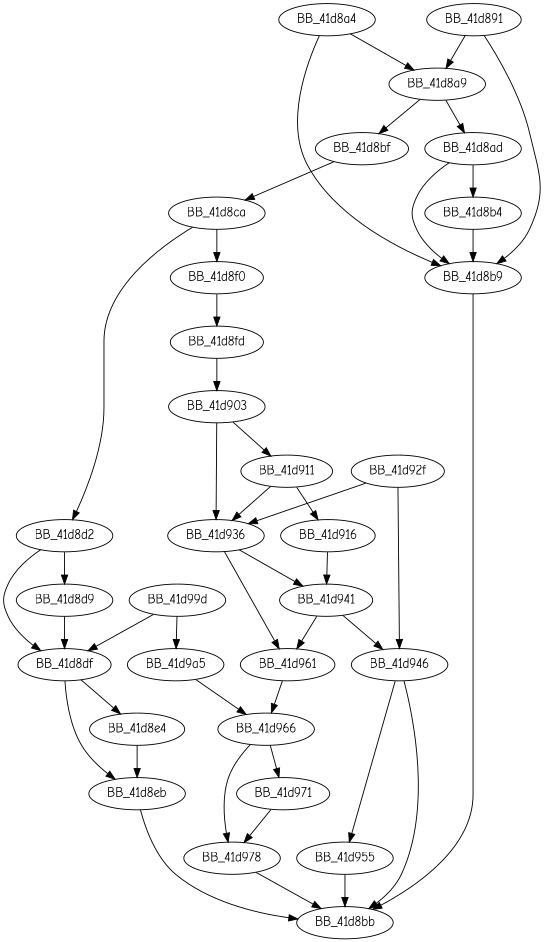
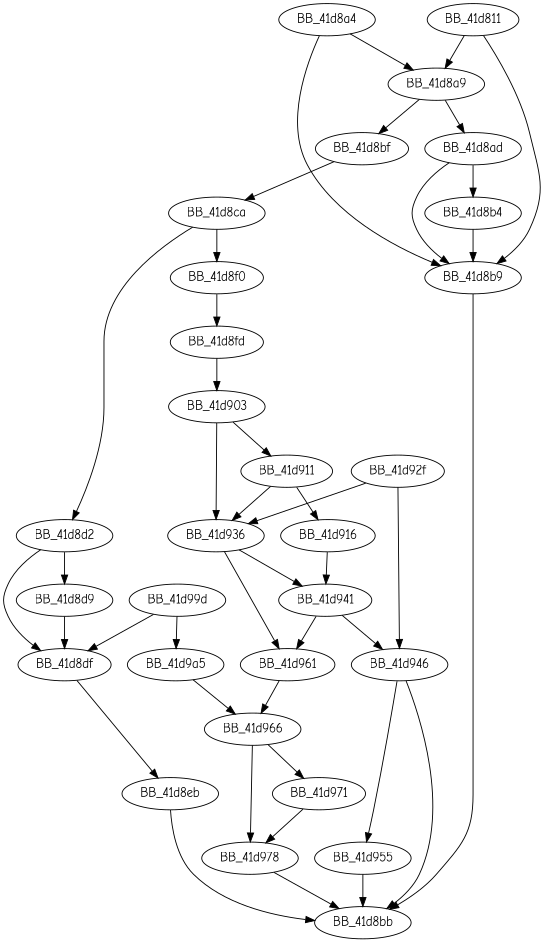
node "BB_41d891": label "BB_41d891" -> "BB_41d811"
node "BB_41d8e4": removed
